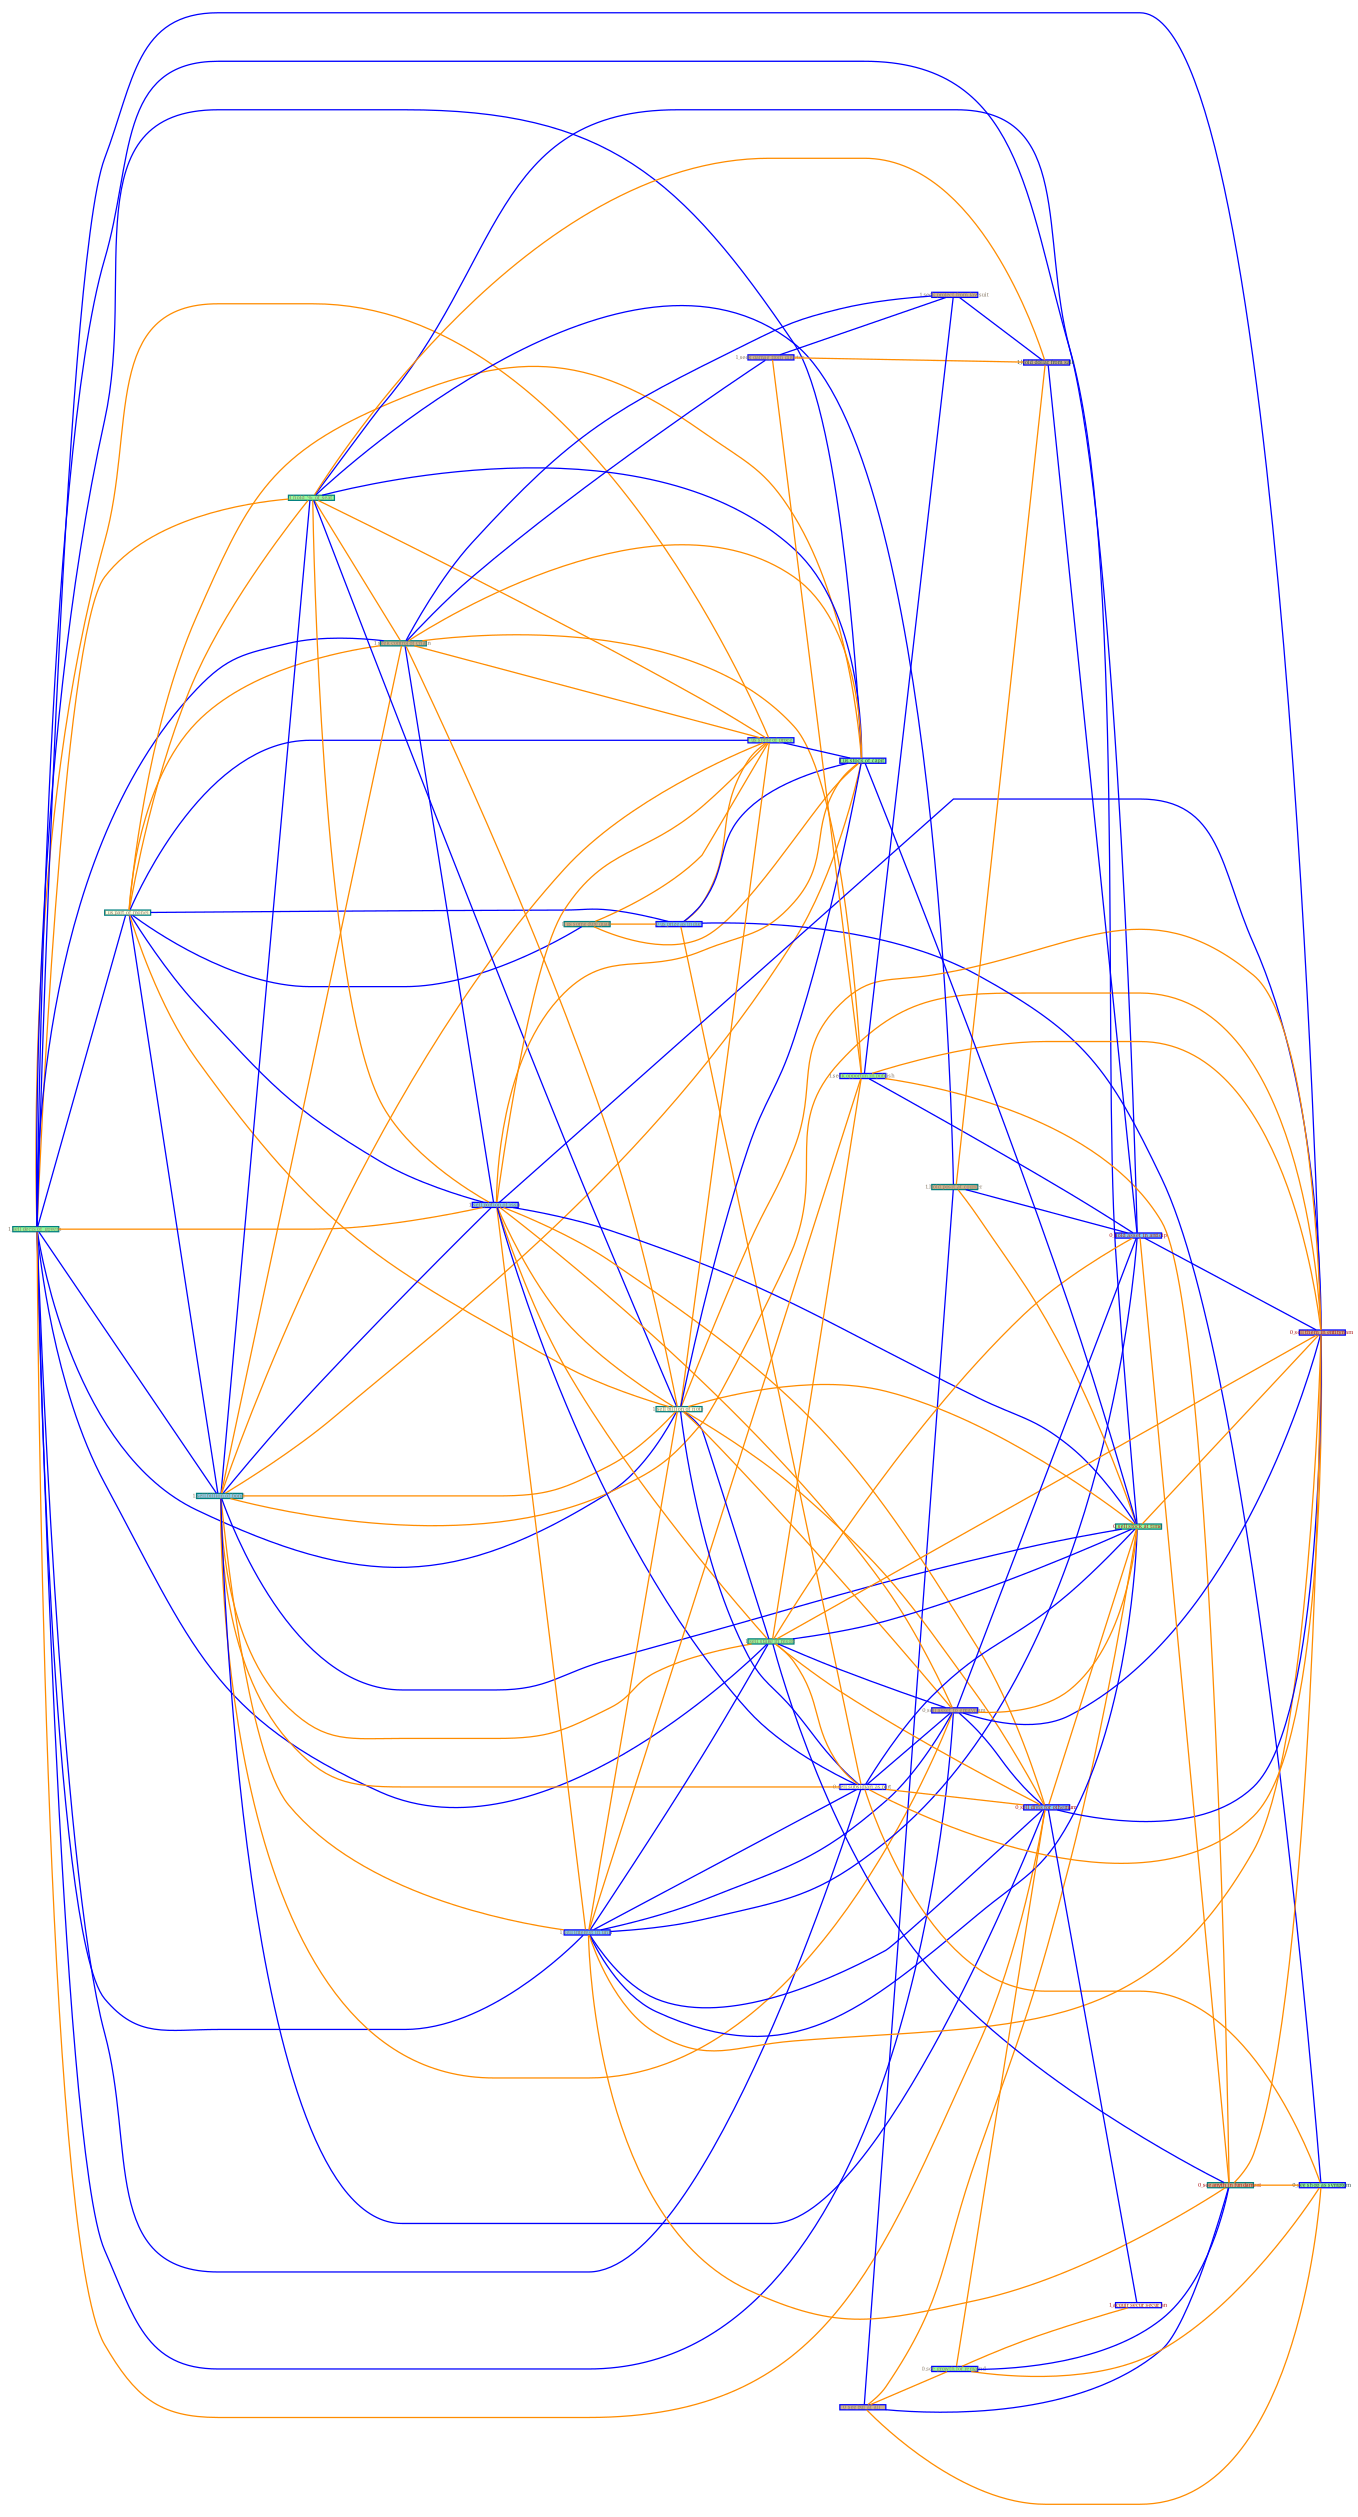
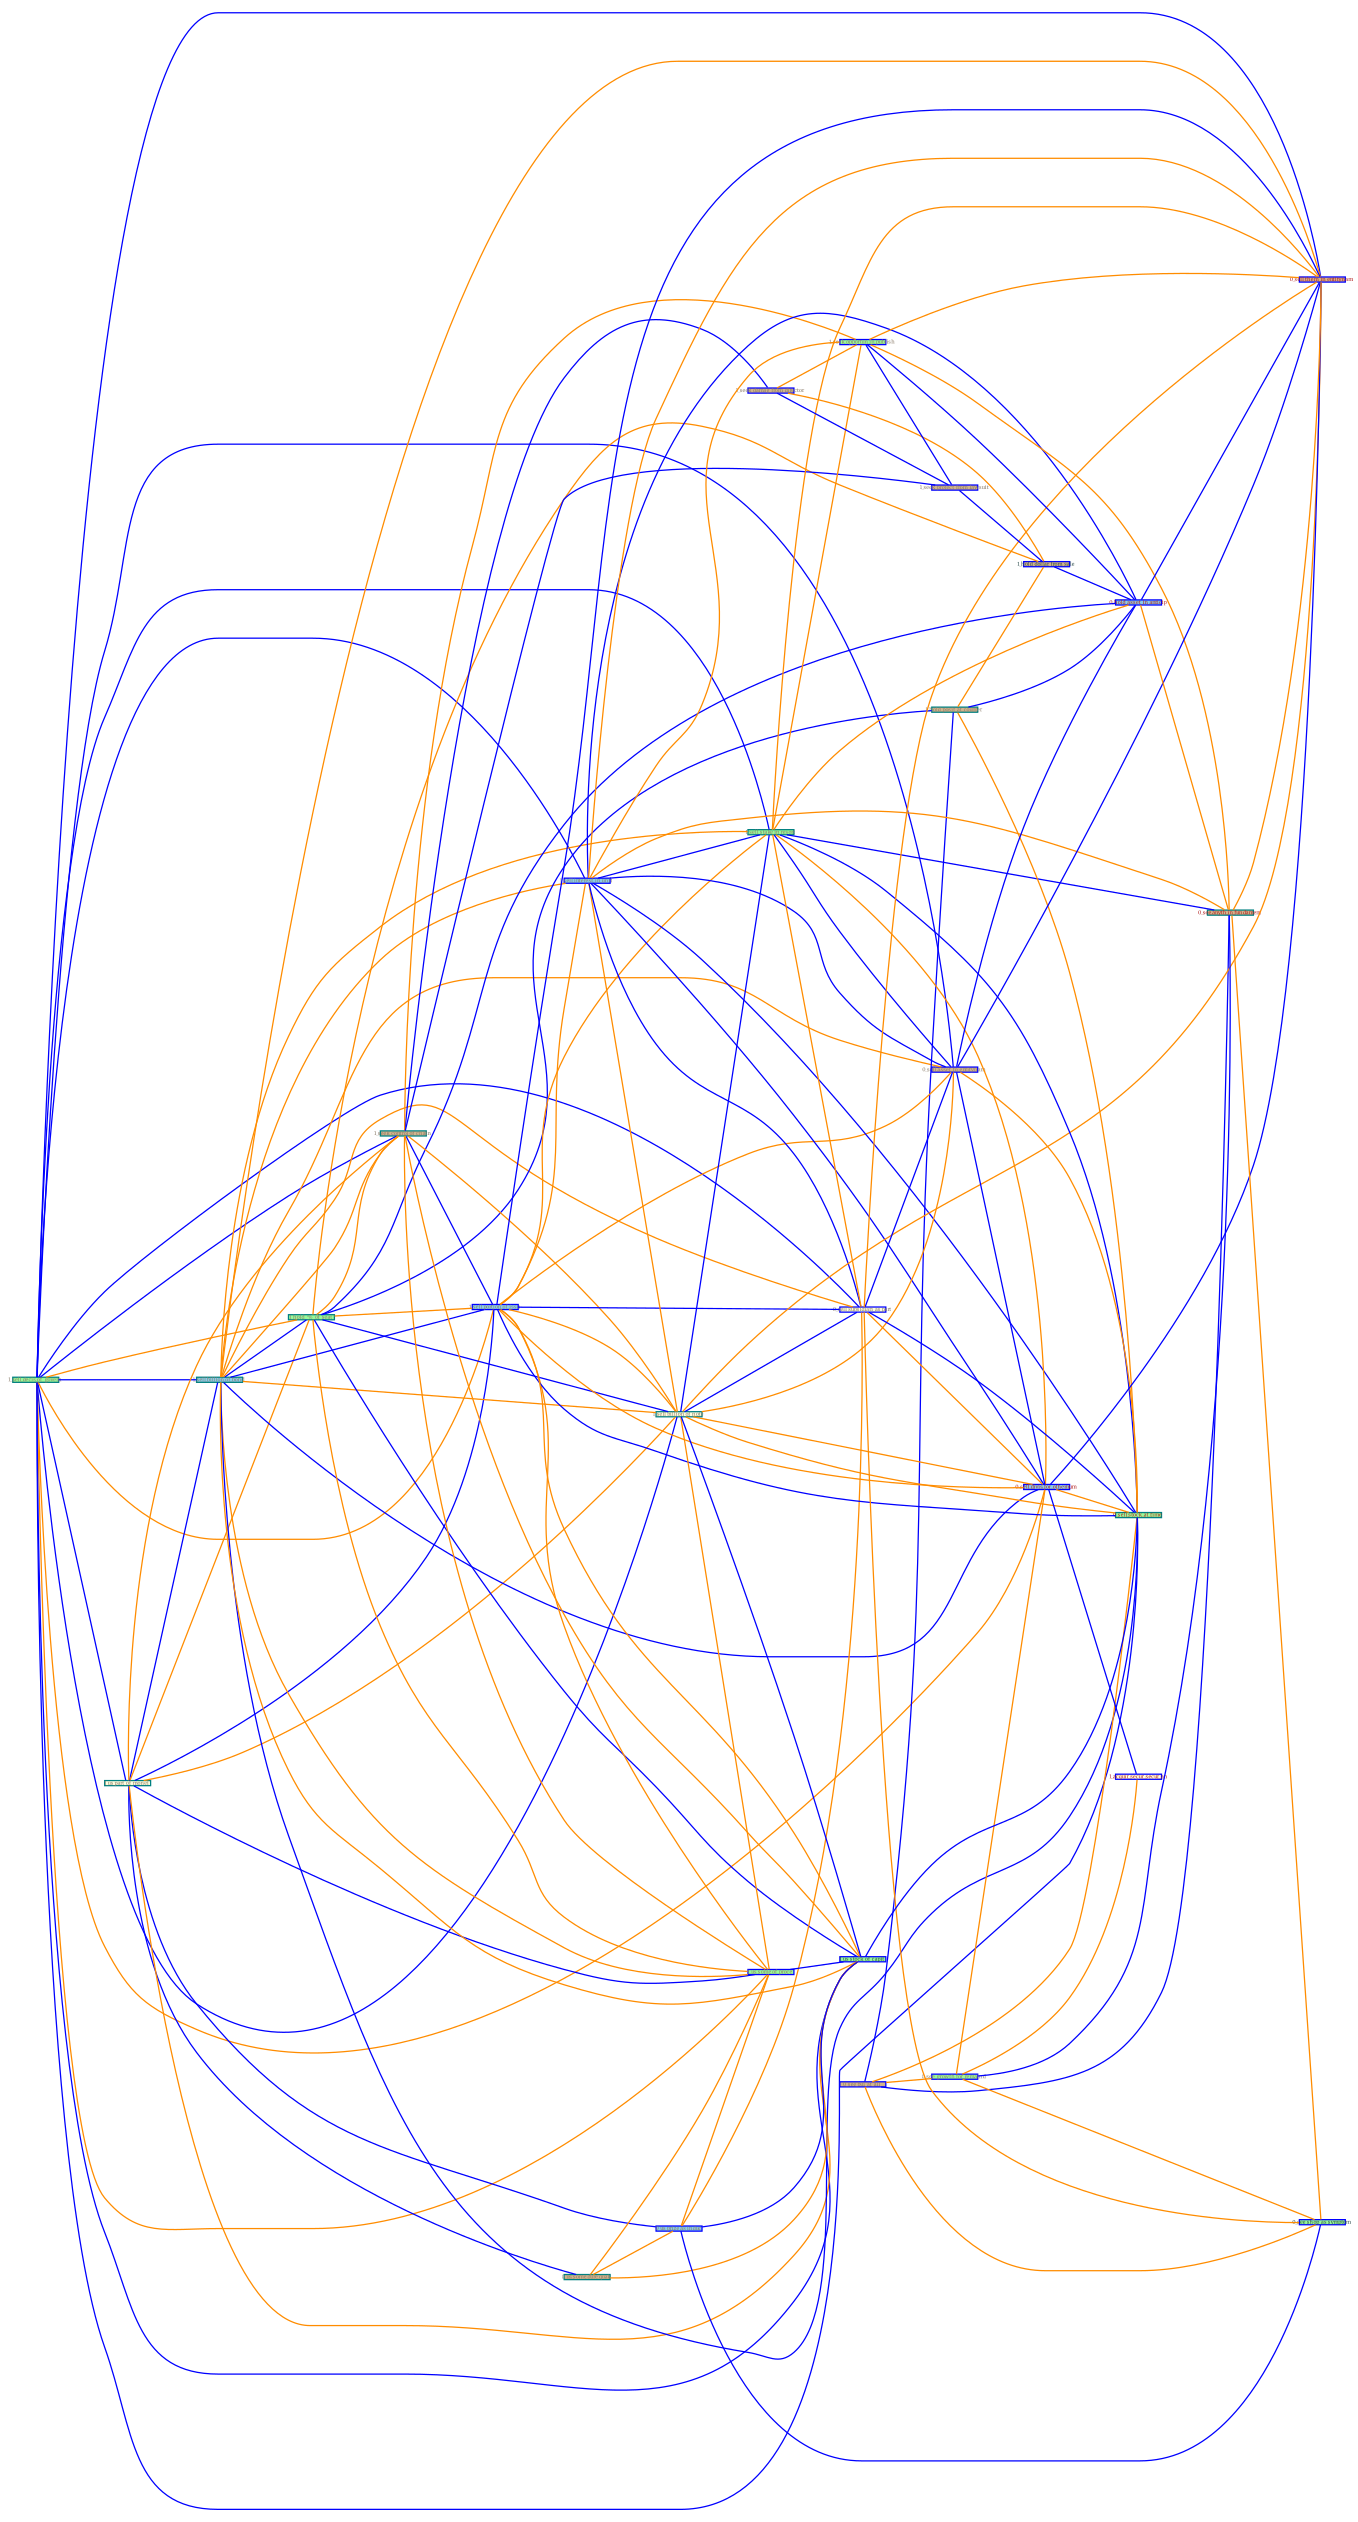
edge "0_sell_them_in_entitynam" -- "0_sell_stock_at_time": removed
